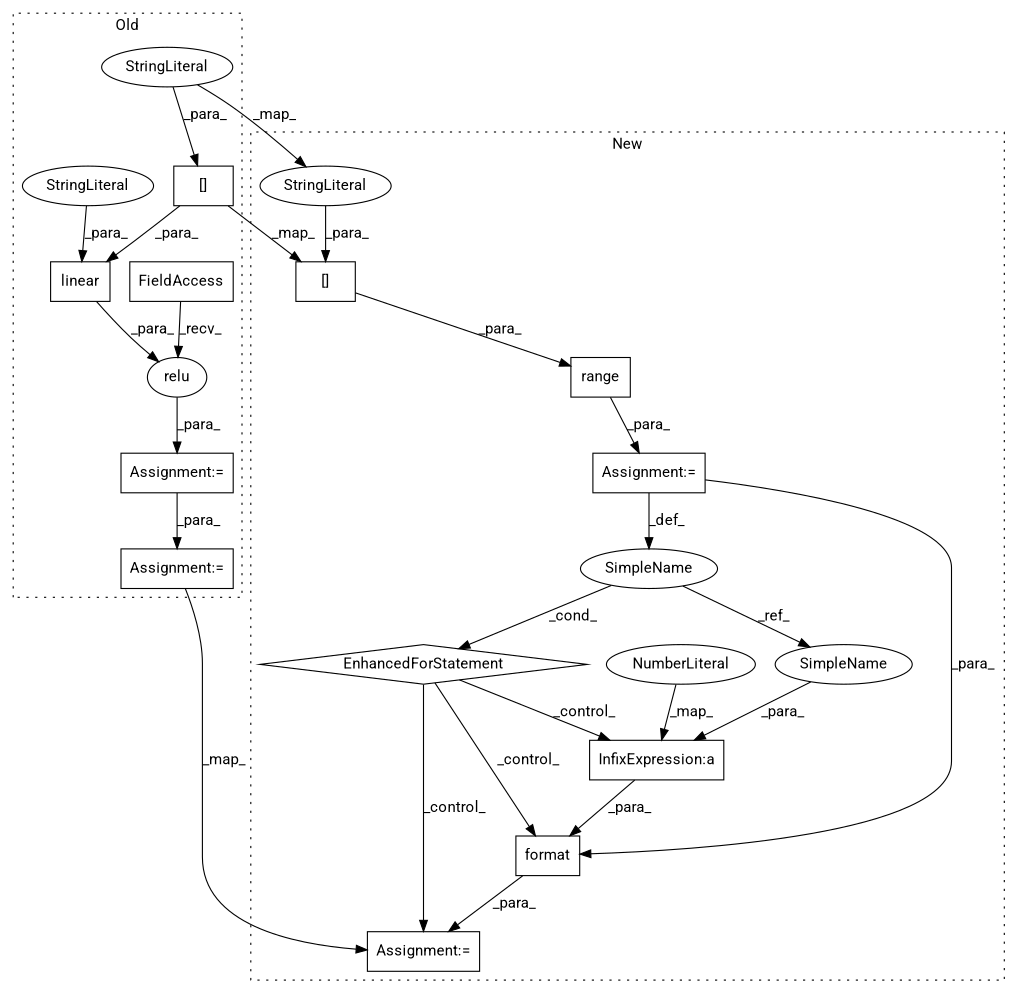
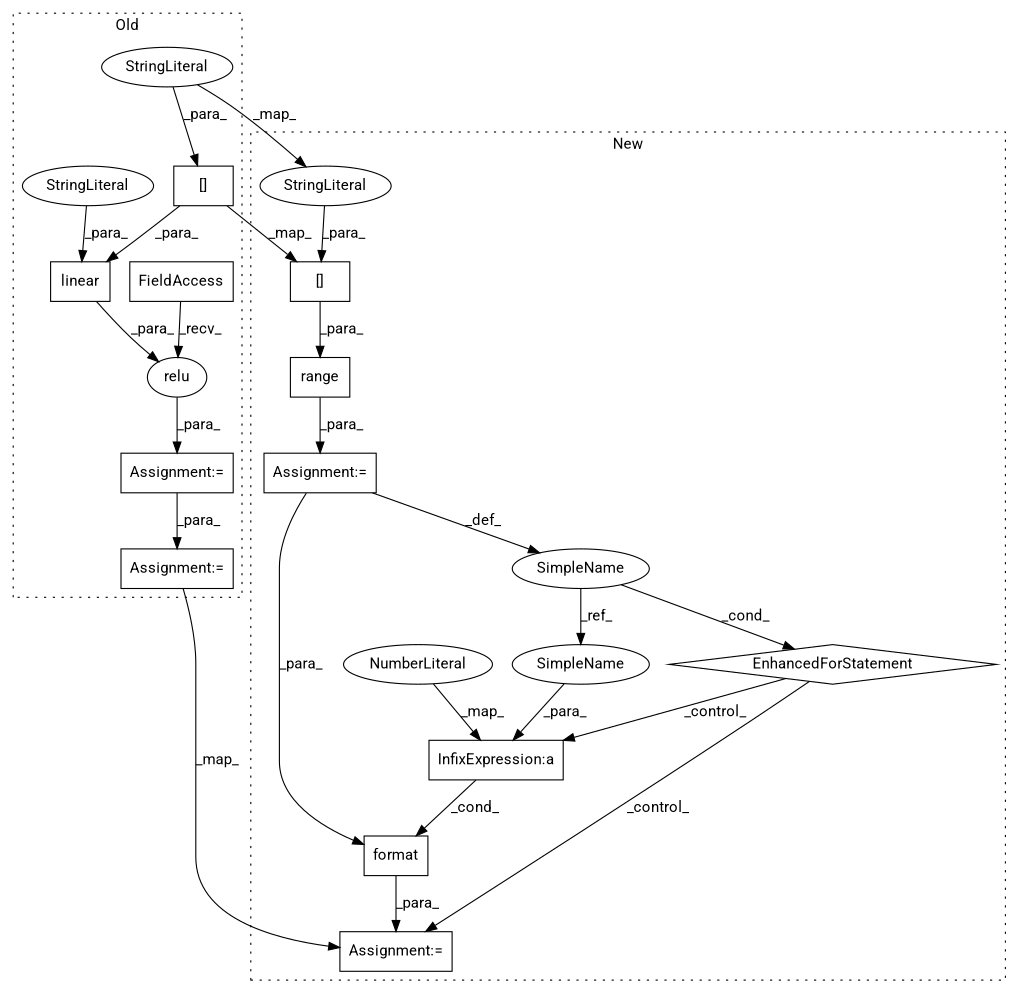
edge "EnhancedForStatement" -> "format": removed, label "_control_"
edge "InfixExpression:a" -> "format": label "_para_" -> "_cond_"
